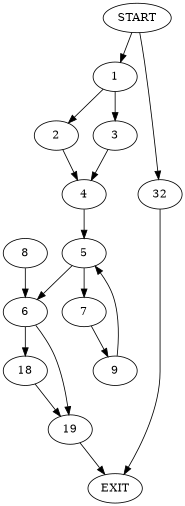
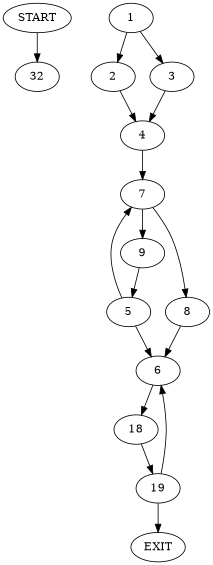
edge "START" -> "1": removed
edge "4" -> "5": now "4" -> "7"
edge "7" -> "8": added
edge "32" -> "EXIT": removed
edge "6" -> "19": reversed
